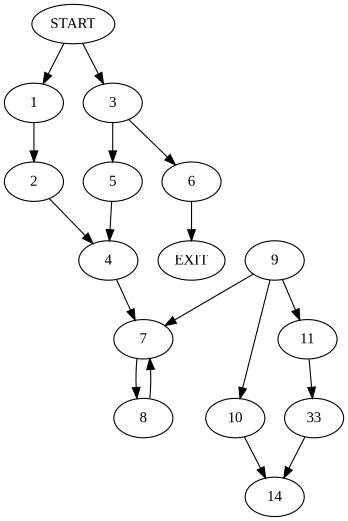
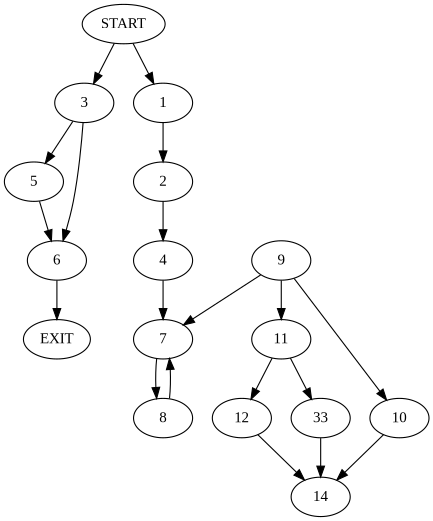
edge "5" -> "4": now "5" -> "6"
node "12": added
